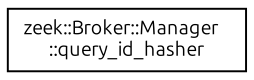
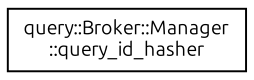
node "zeek::Broker::Manager ::query_id_hasher": label "zeek::Broker::Manager ::query_id_hasher" -> "query::Broker::Manager ::query_id_hasher"
